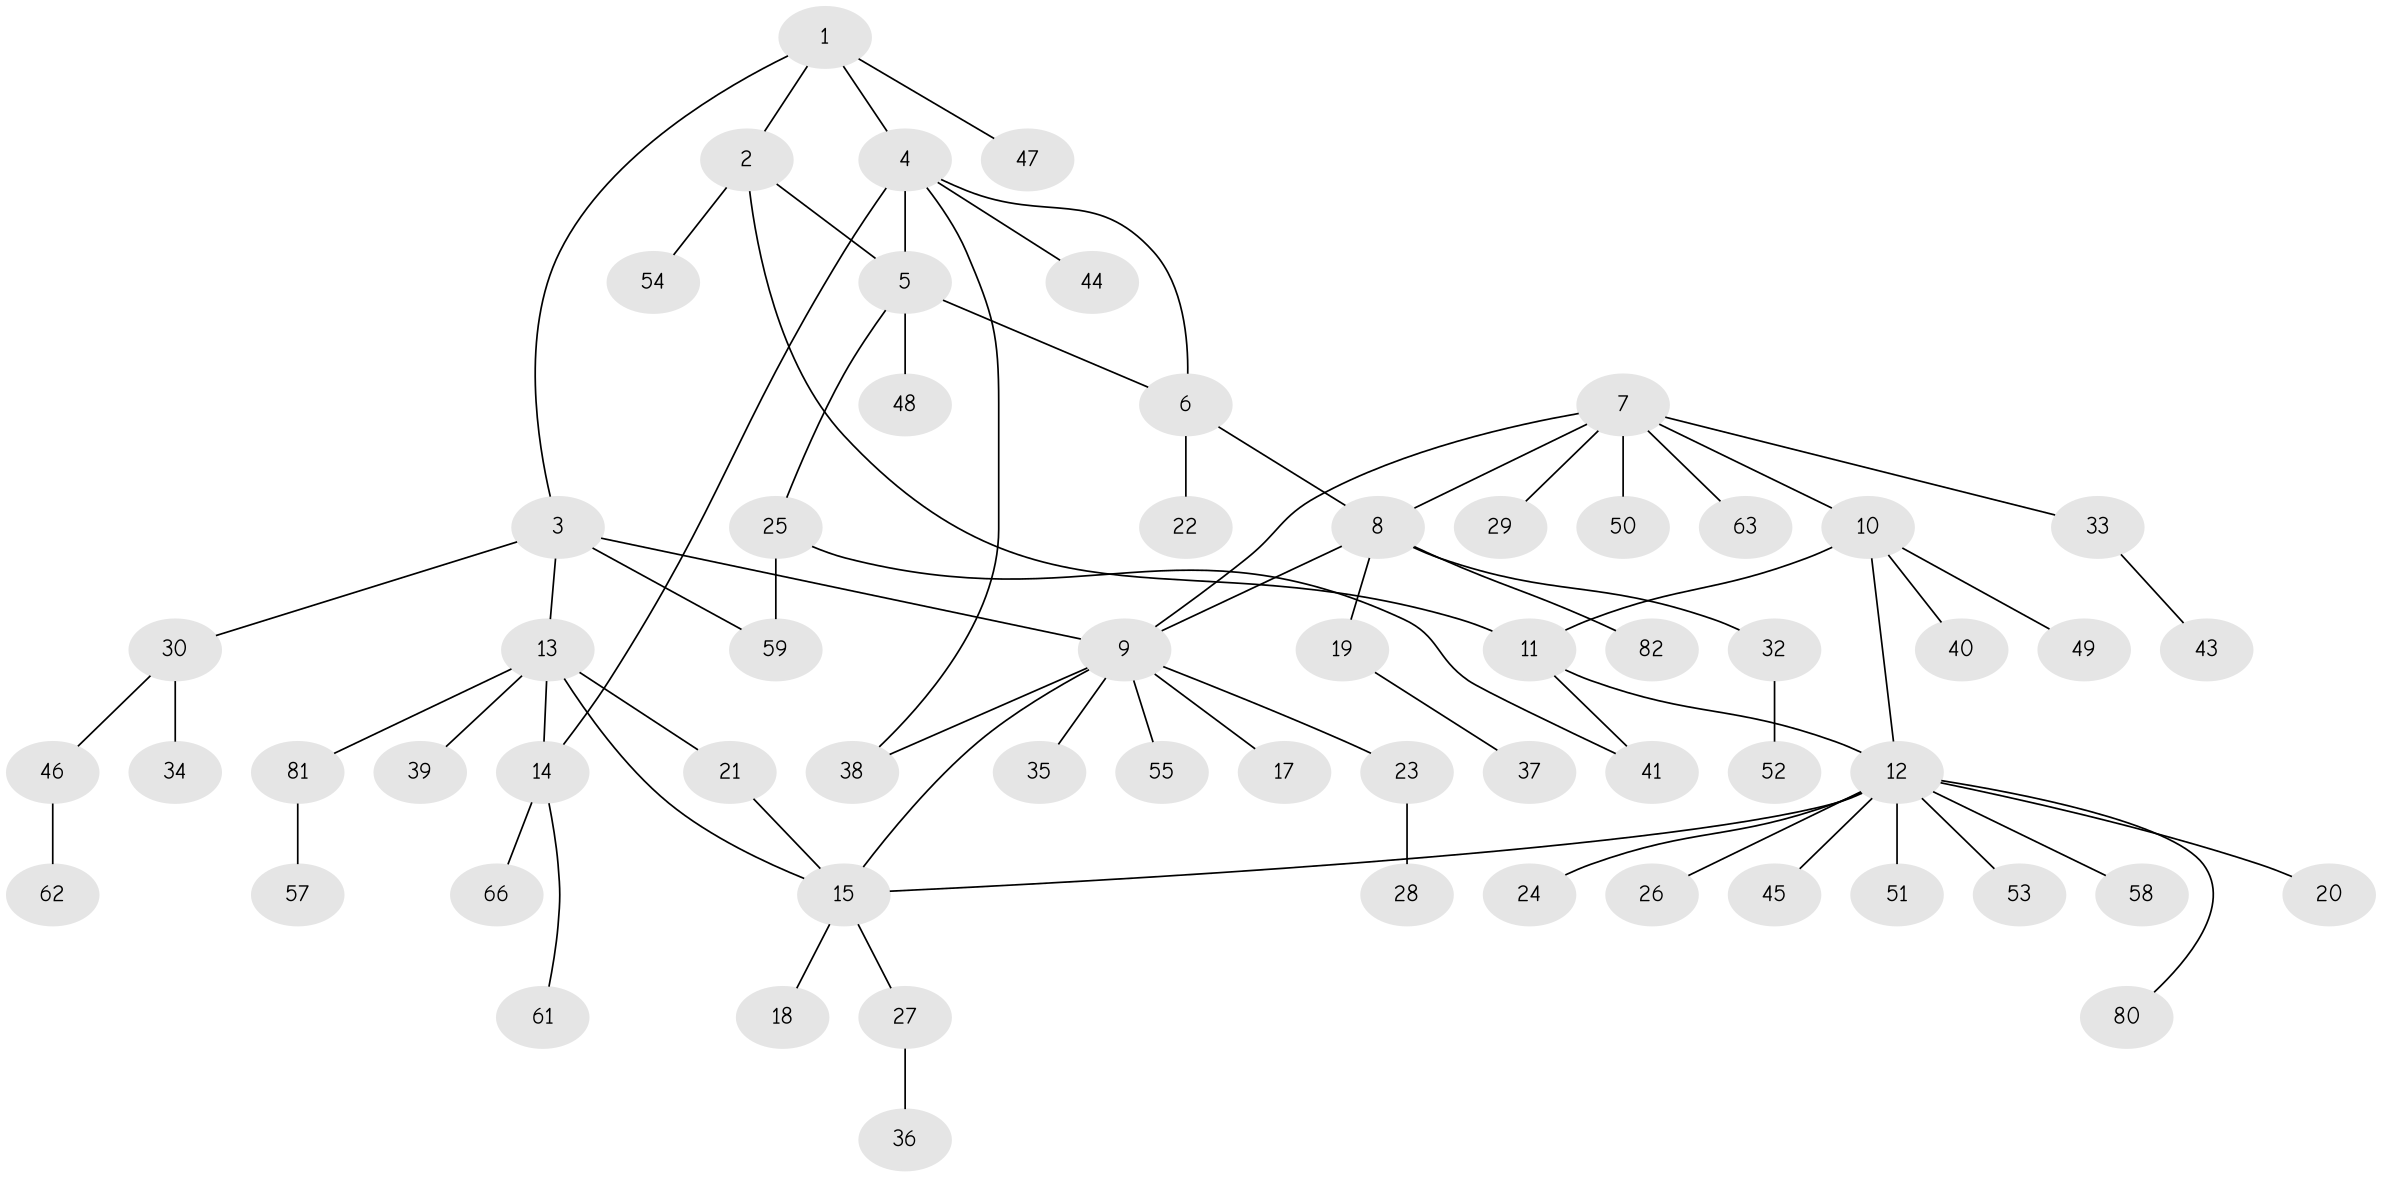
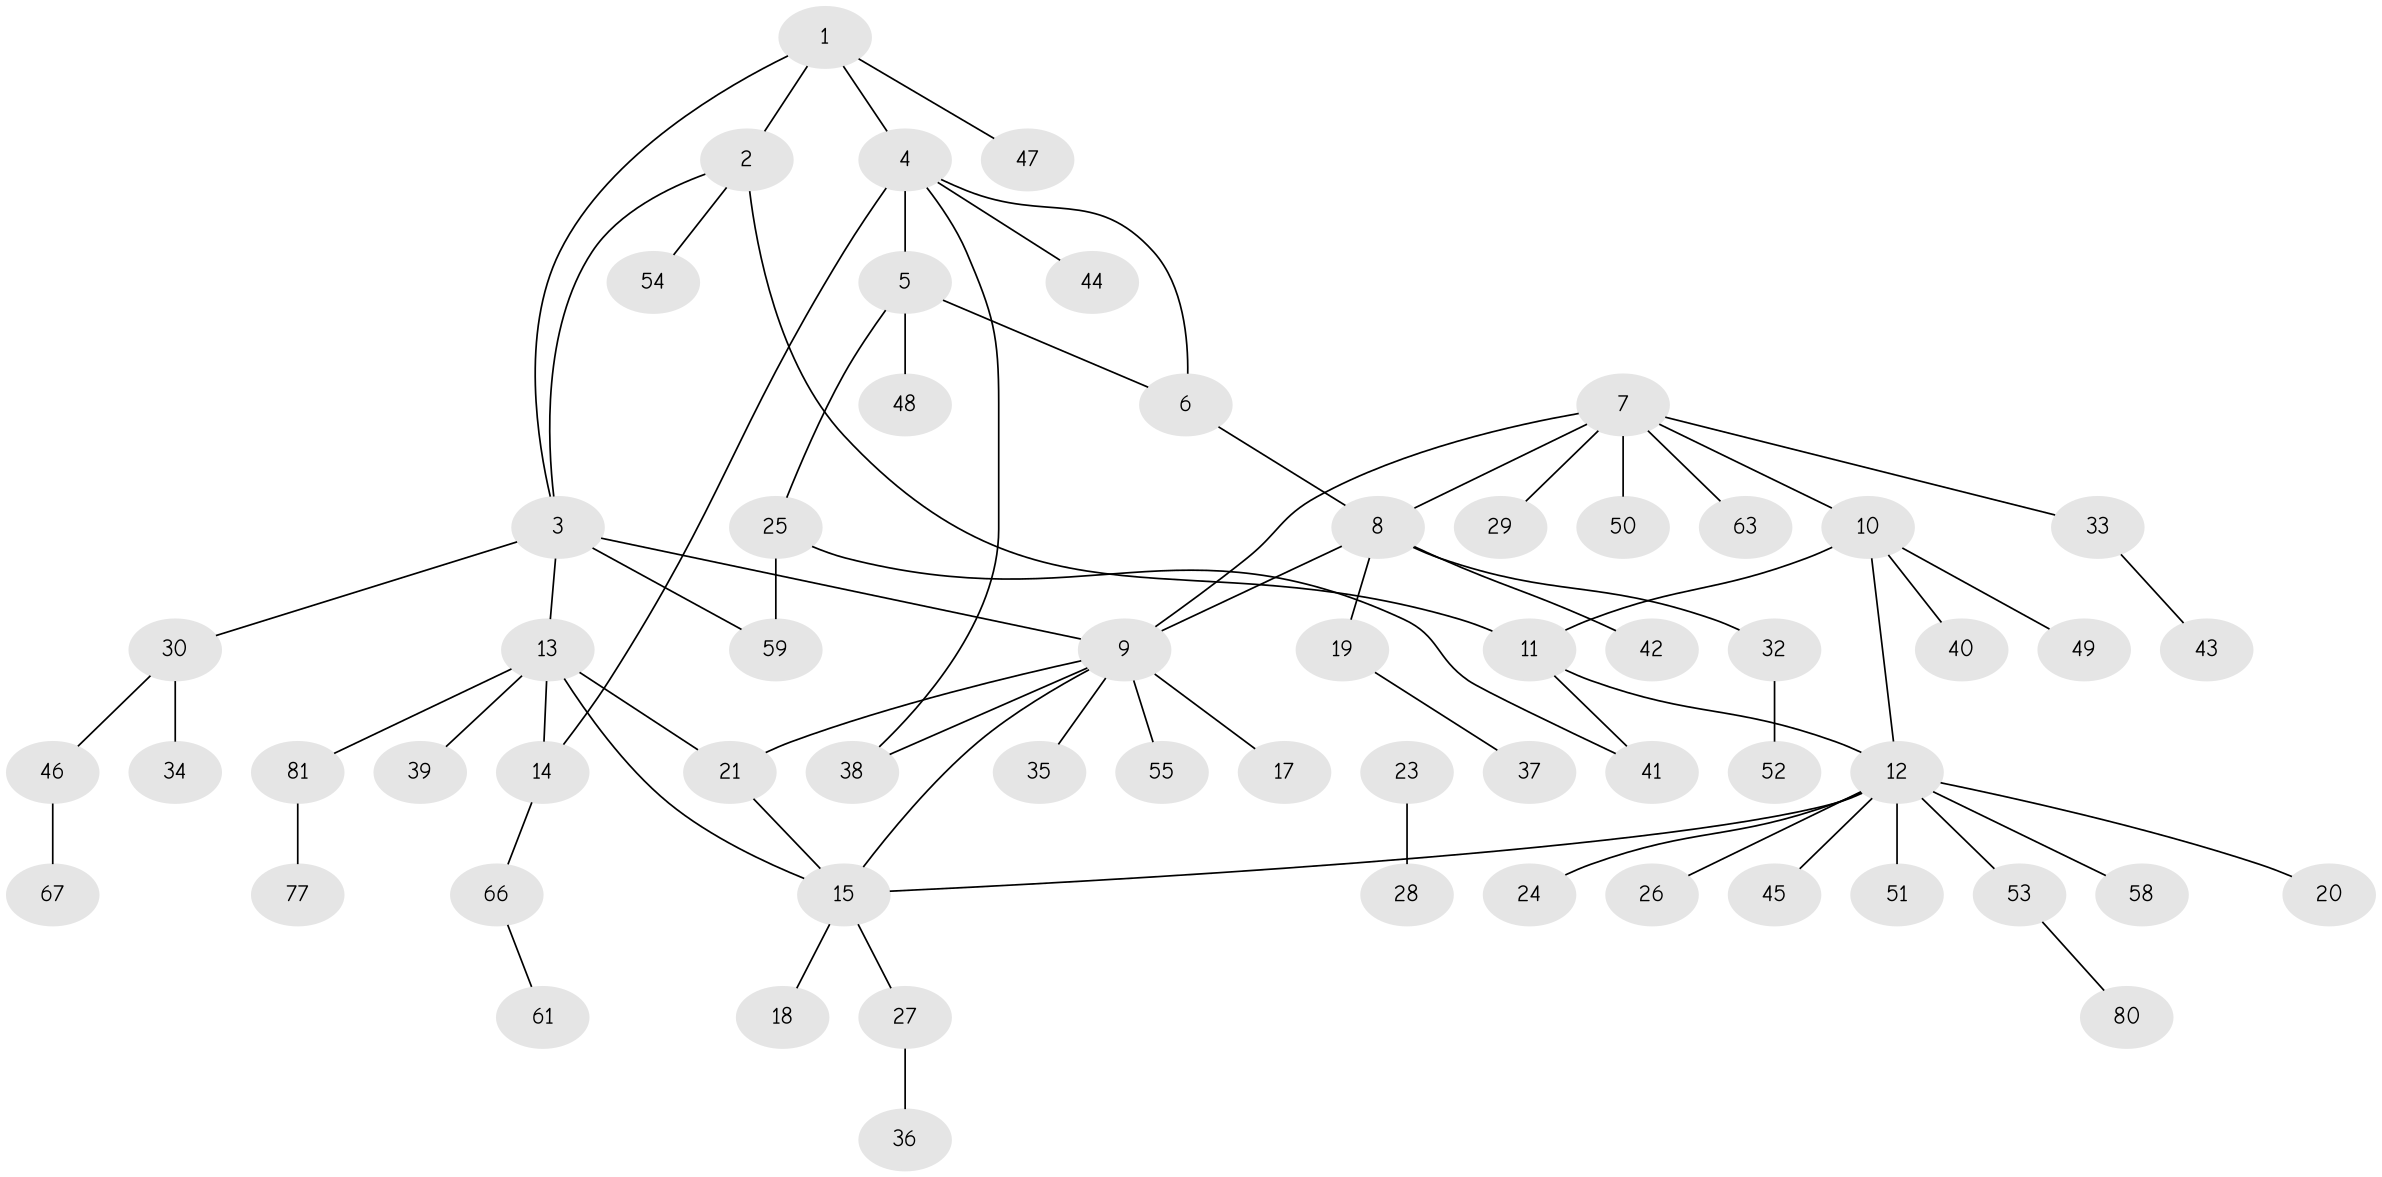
edge "2" -- "5": now "2" -- "3"
node "22": removed
node "82": label "82" -> "42"
edge "9" -- "23": now "9" -- "21"
edge "12" -- "80": now "53" -- "80"
node "62": label "62" -> "67"
node "57": label "57" -> "77"
edge "14" -- "61": now "66" -- "61"
